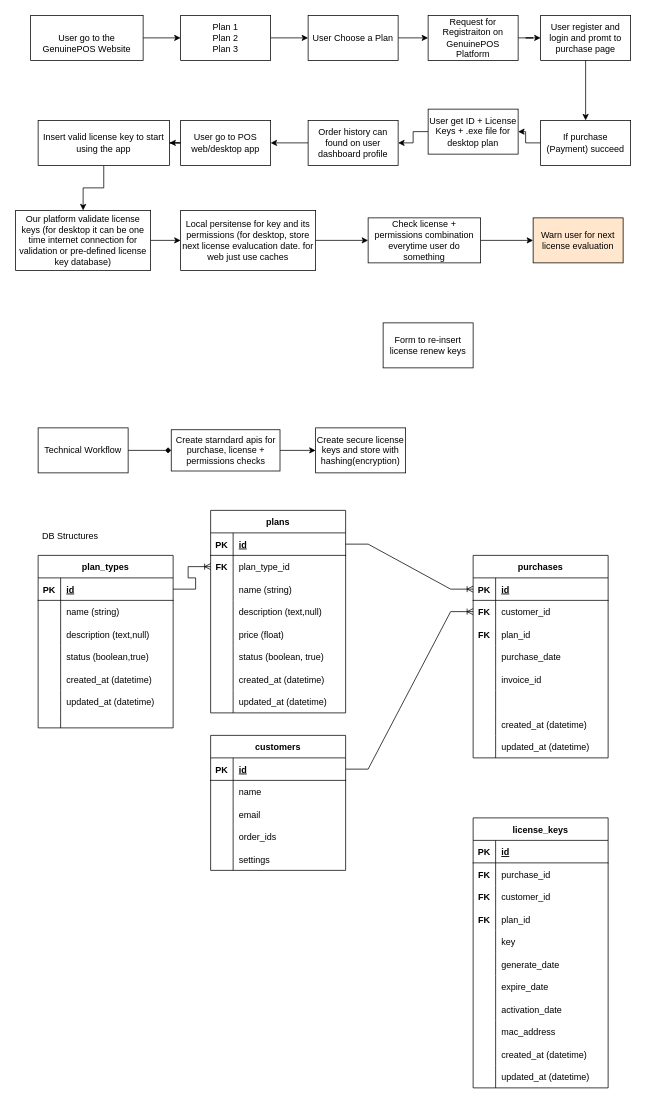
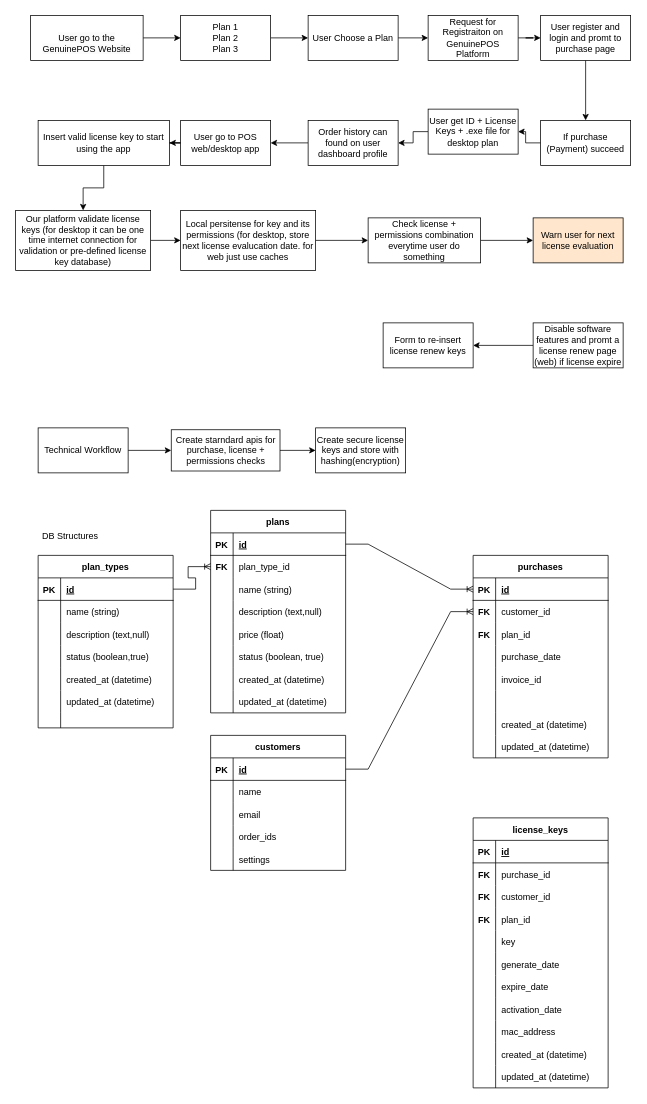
edge "Disable software features and promt a license renew page (web) if license expire" -> "Form to re-insert license renew keys": added
node "Disable software features and promt a license renew page (web) if license expire": added
edge "Technical Workflow" -> "Create starndard apis for purchase, license + permissions checks": arrowhead diamond -> classic
